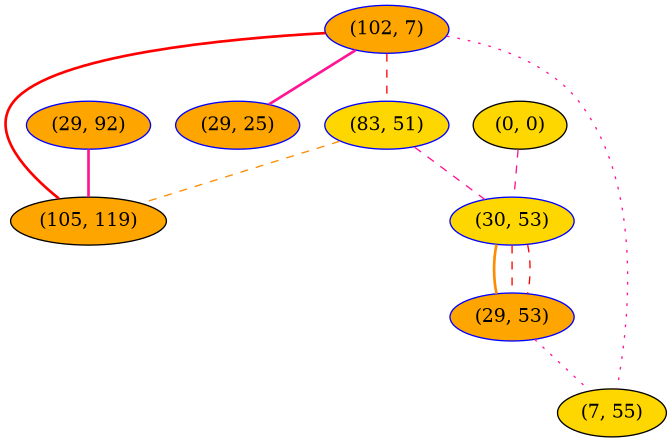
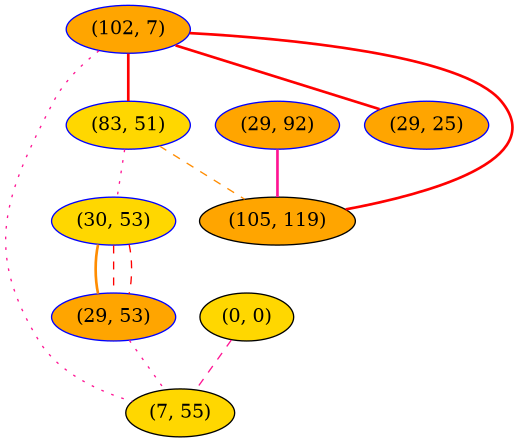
edge "(102, 7)" -- "(29, 25)": color deeppink -> red
edge "(102, 7)" -- "(83, 51)": style dashed -> bold
edge "(83, 51)" -- "(30, 53)": style dashed -> dotted
edge "(0, 0)" -- "(30, 53)": now "(0, 0)" -- "(7, 55)"
